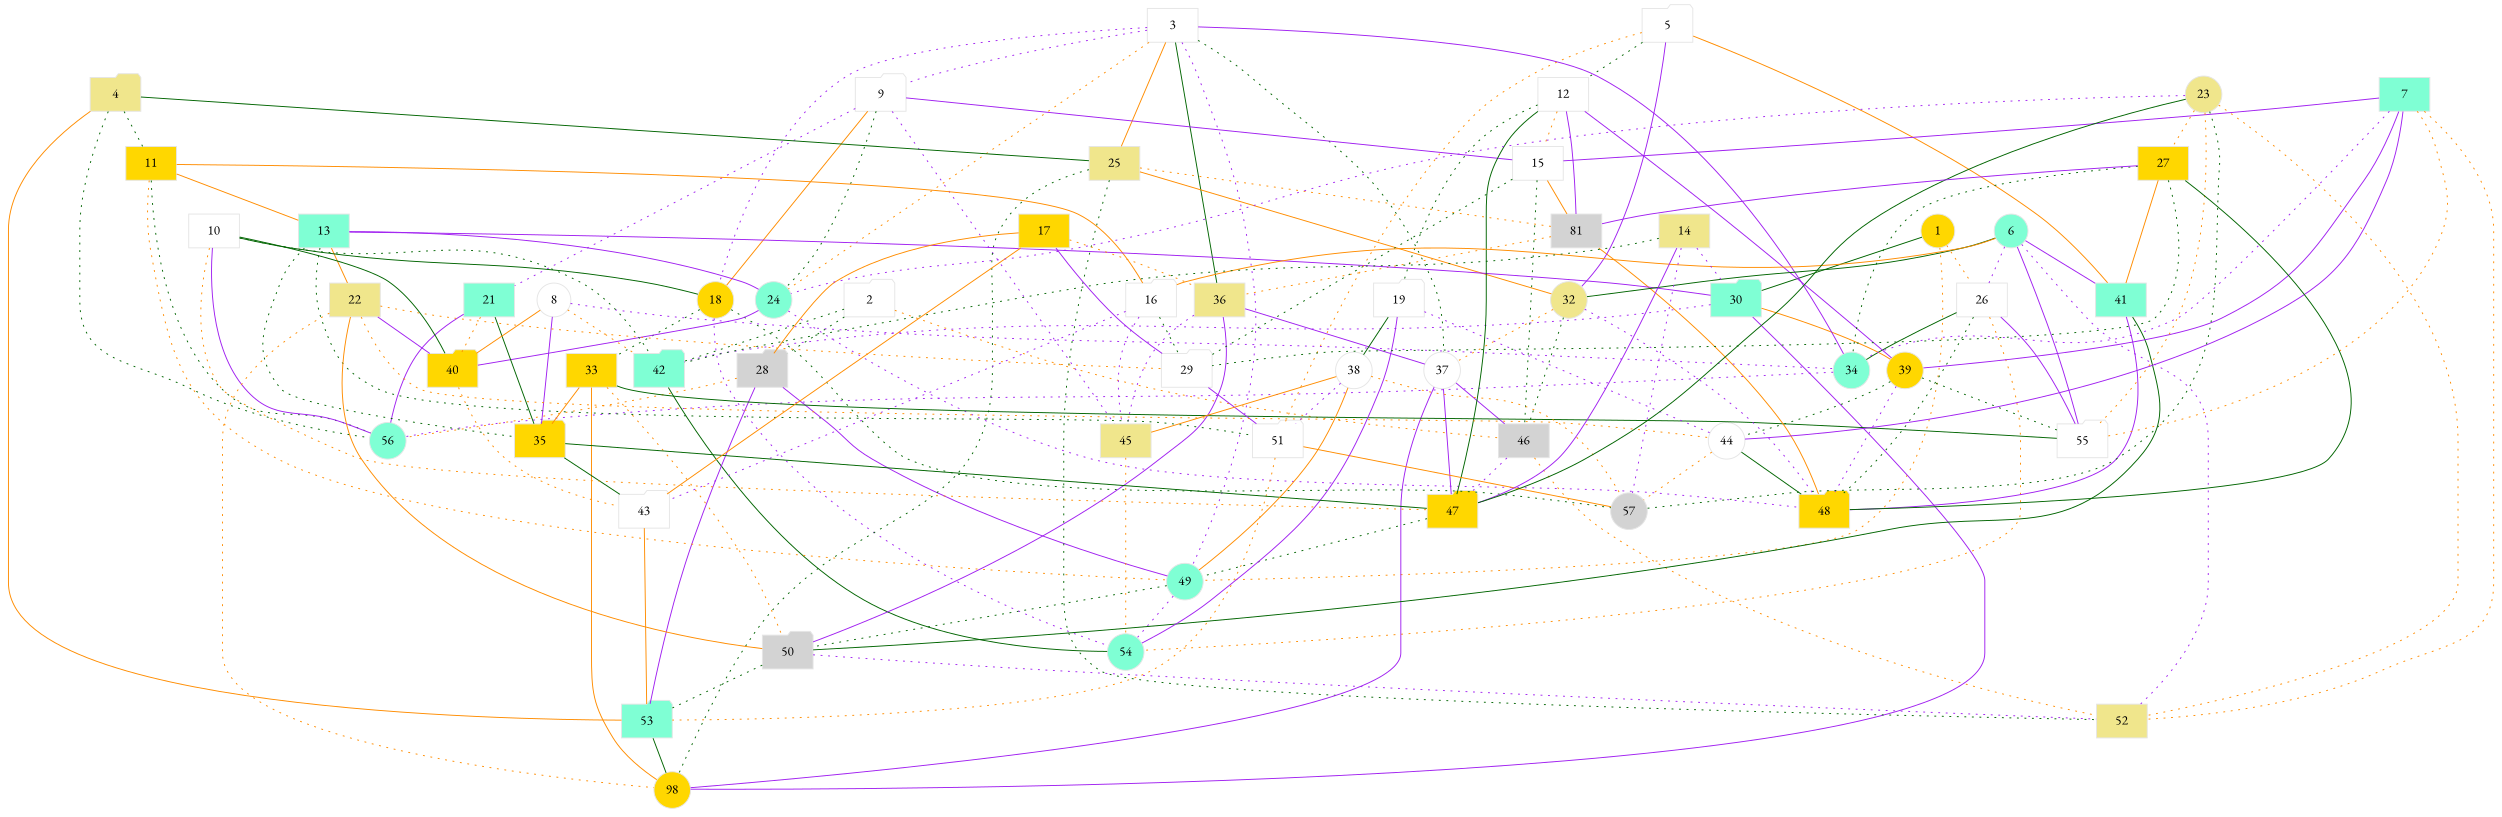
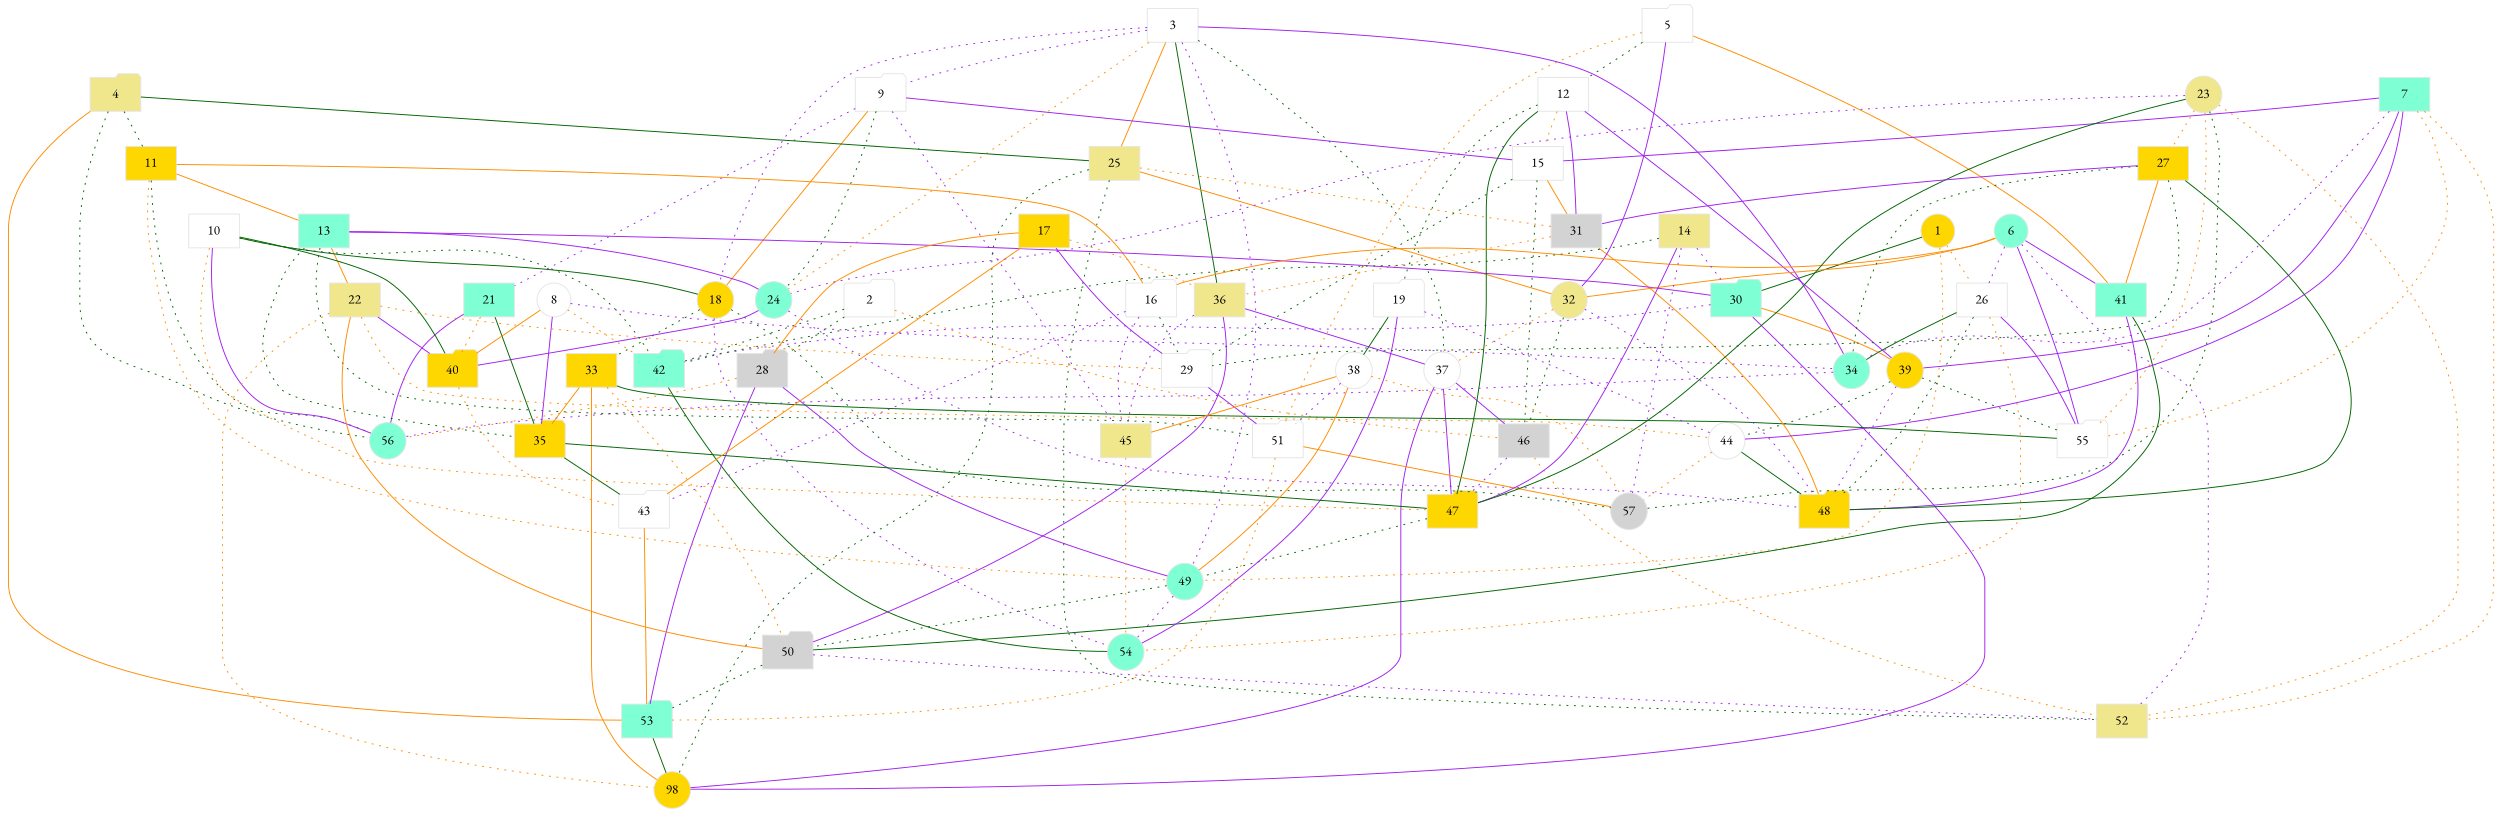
node "81": label "81" -> "31"
edge "6" -- "32": color darkgreen -> darkorange
